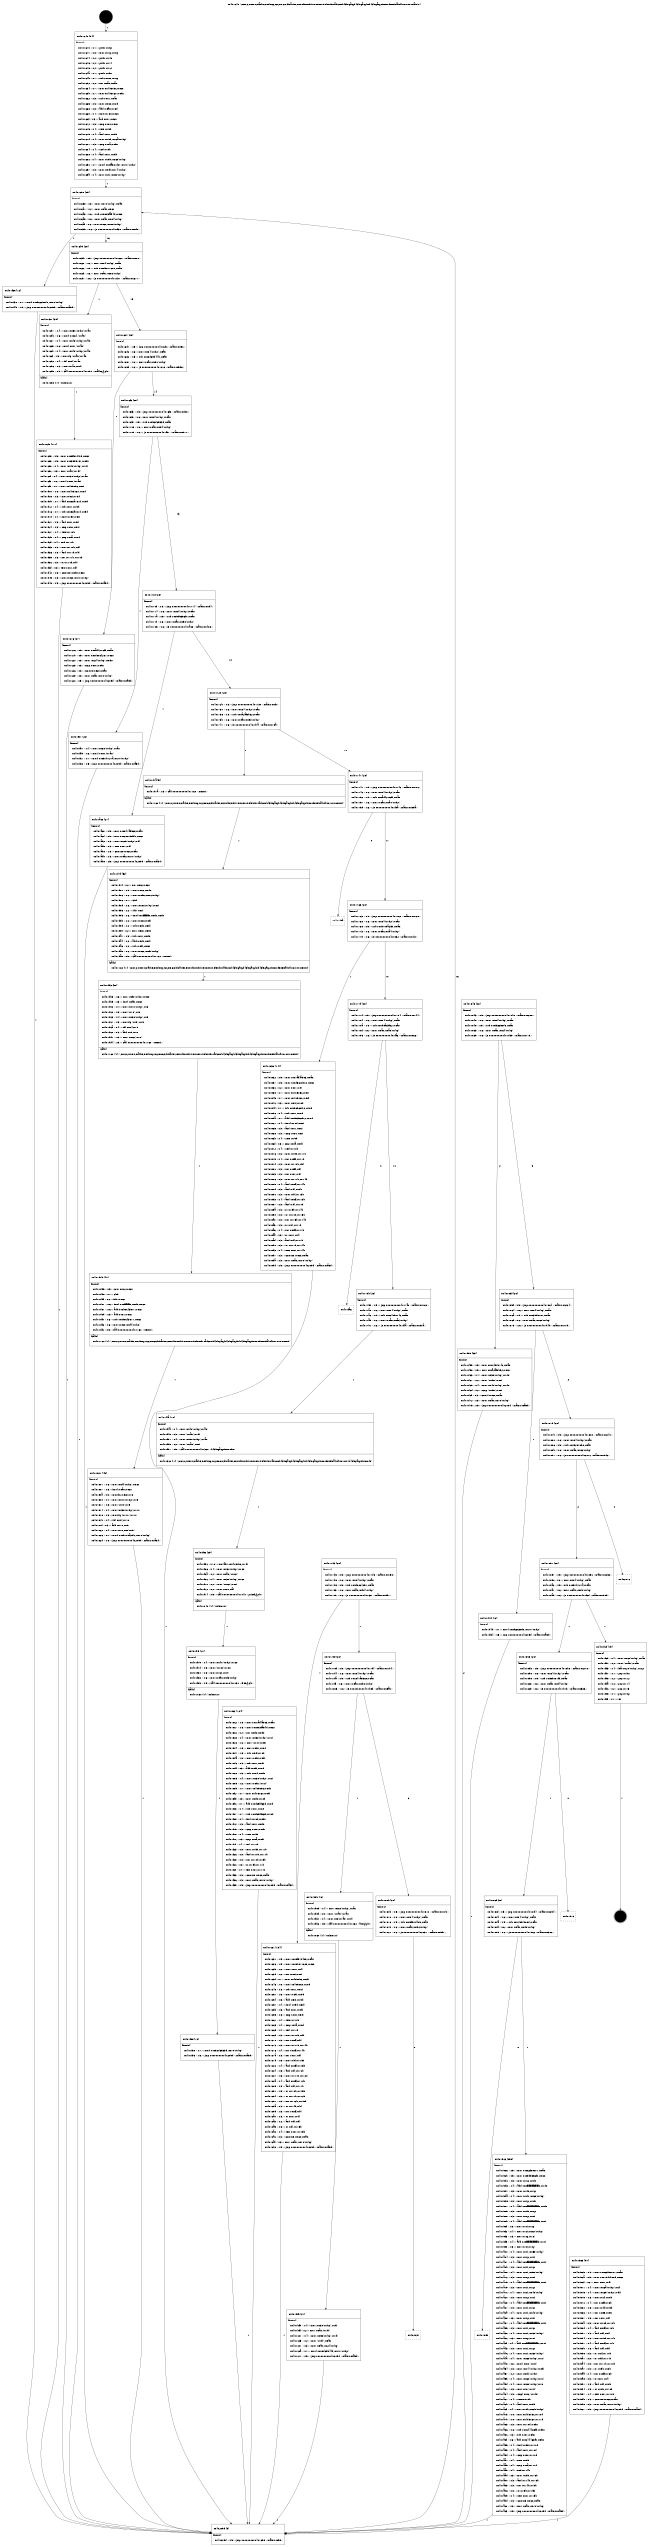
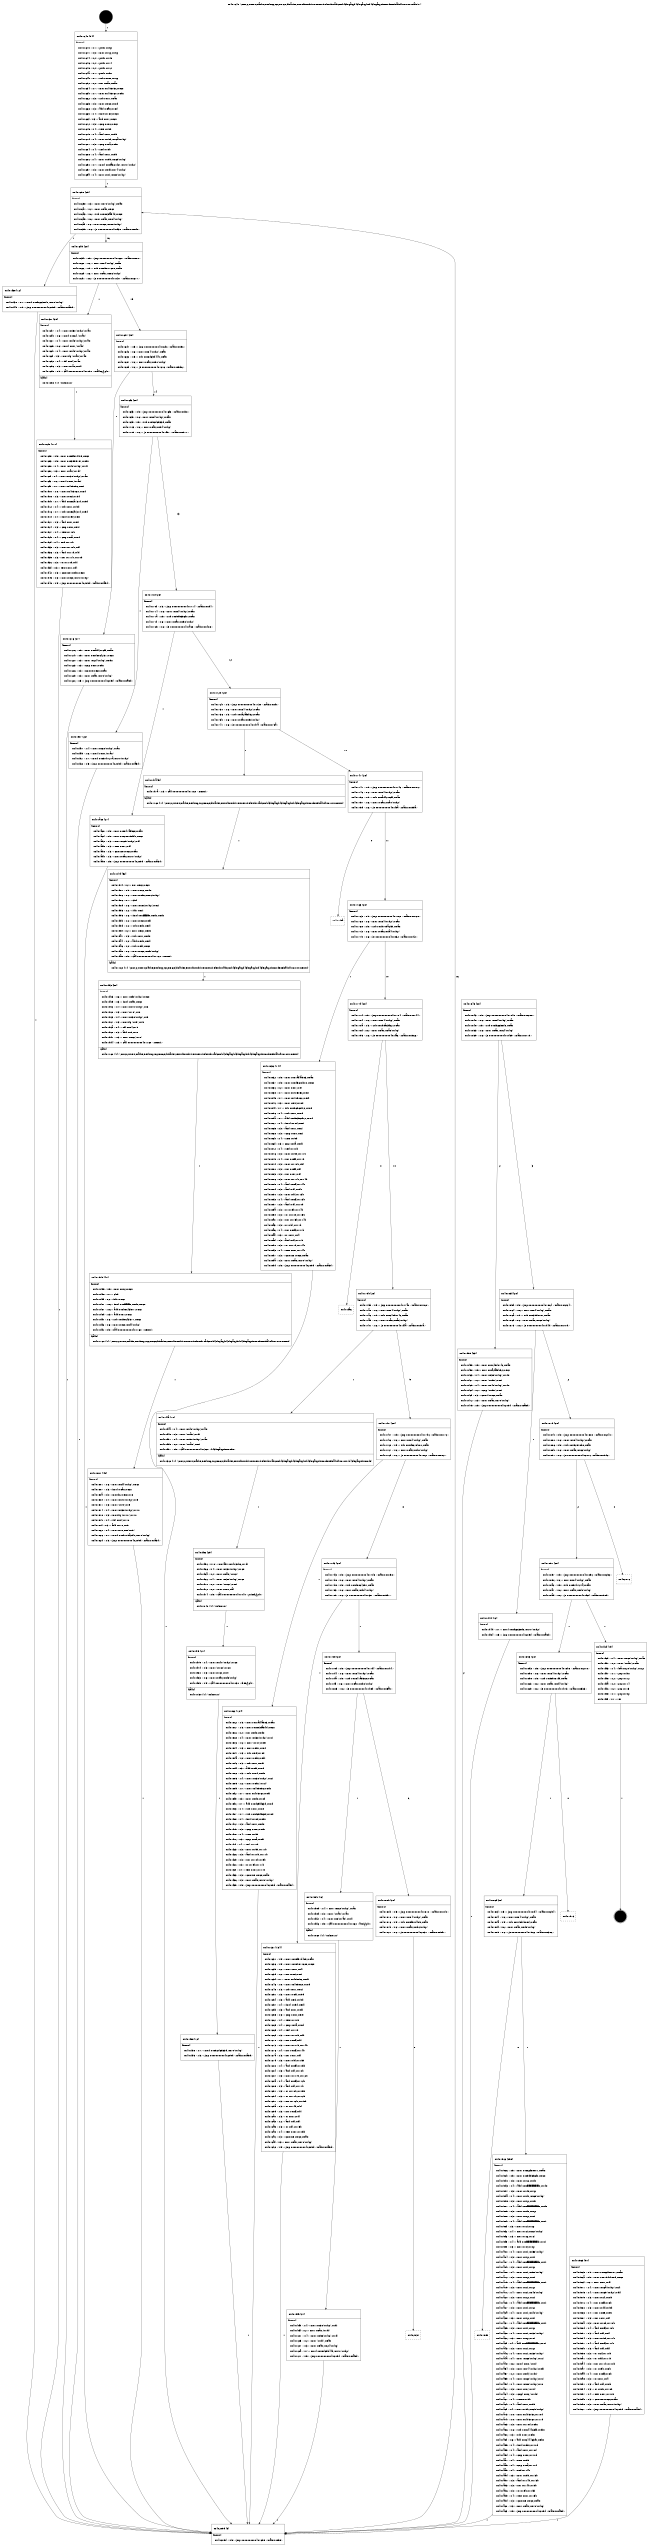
node "0x4017b7 [28]": added
